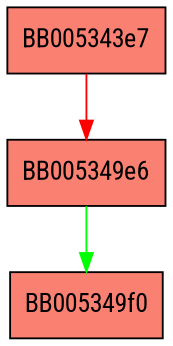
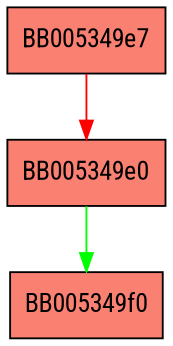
node "BB005343e7": label "BB005343e7" -> "BB005349e7"
node "BB005349e6": label "BB005349e6" -> "BB005349e0"
